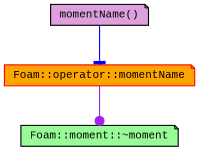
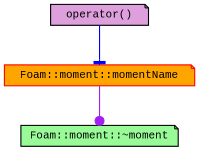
node "momentName()": label "momentName()" -> "operator()"
node "Foam::operator::momentName": label "Foam::operator::momentName" -> "Foam::moment::momentName"
